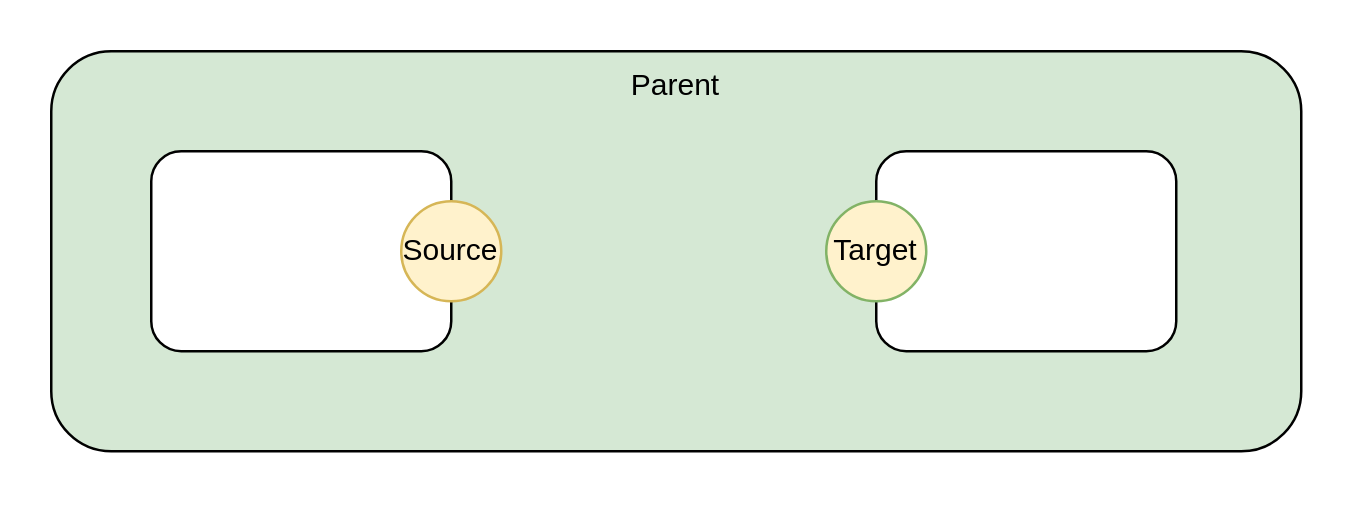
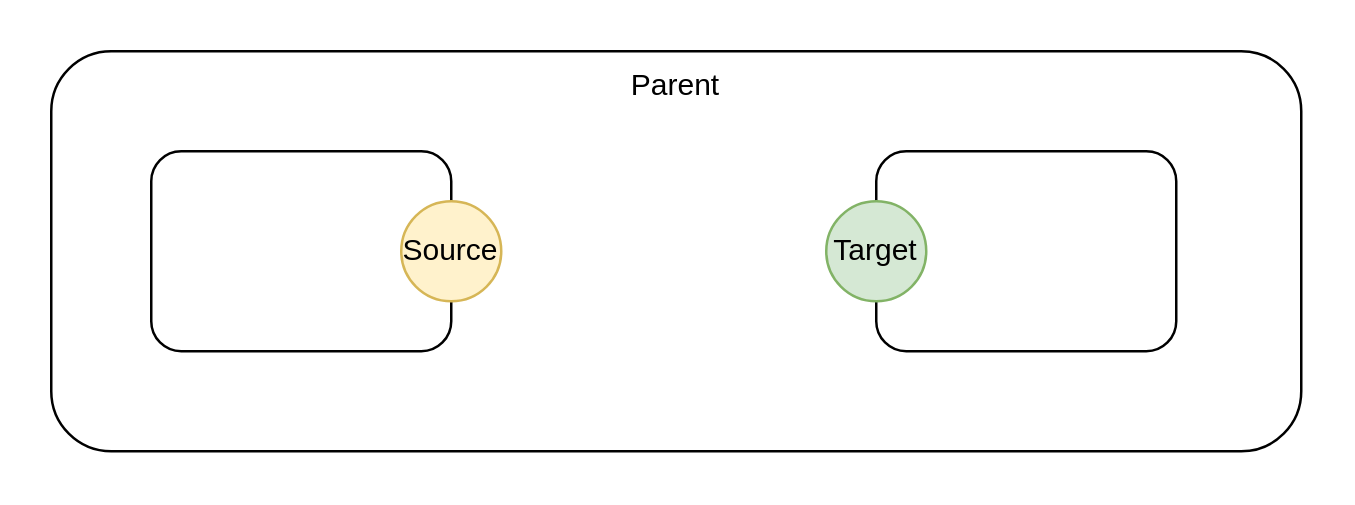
node "Parent": fillcolor #d5e8d4 -> #ffffff
node "Target": fillcolor #fff2cc -> #d5e8d4
